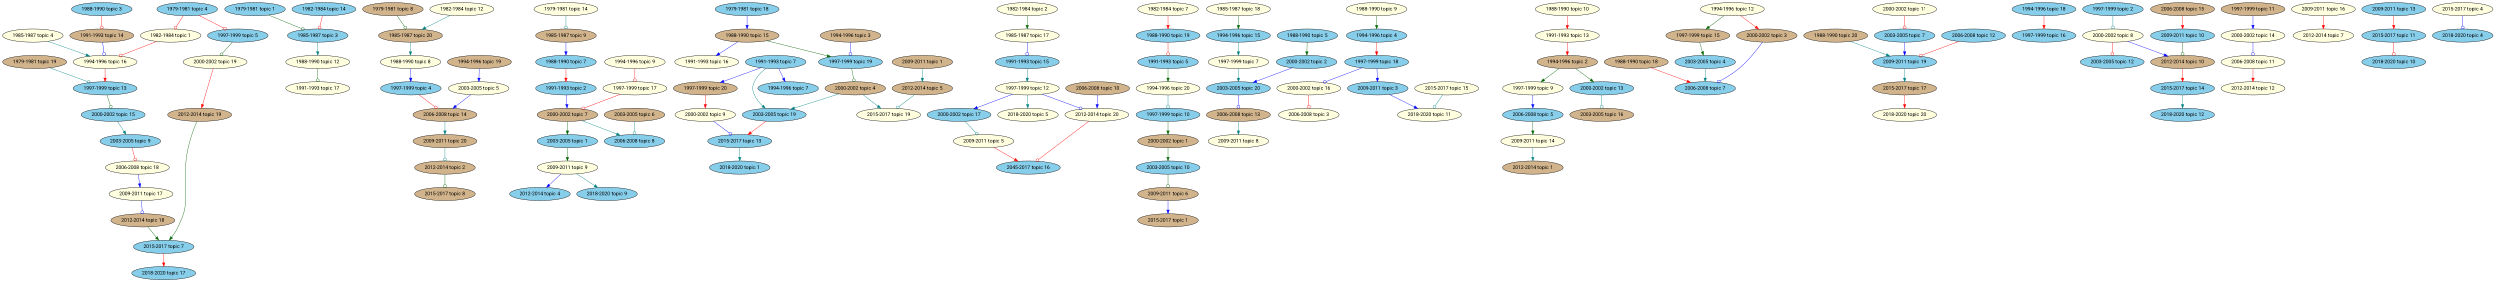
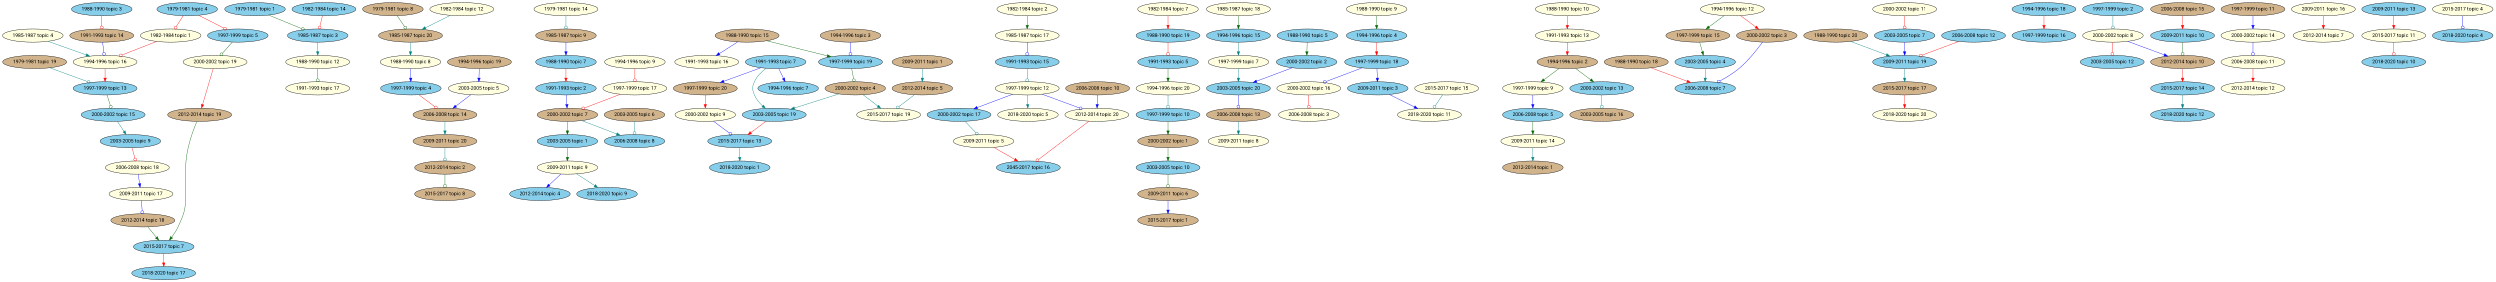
node "1979-1981 topic 18": removed
node "2015-2017 topic 11": fillcolor skyblue -> lightyellow
edge "1991-1993 topic 15" -> "1997-1999 topic 12": arrowhead normal -> odot
